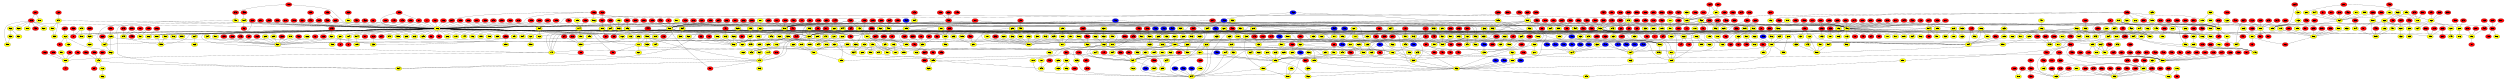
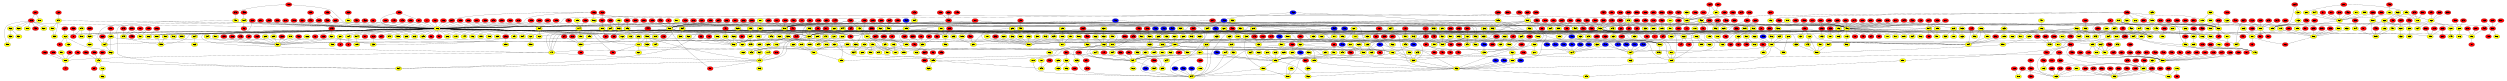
node "622": removed
